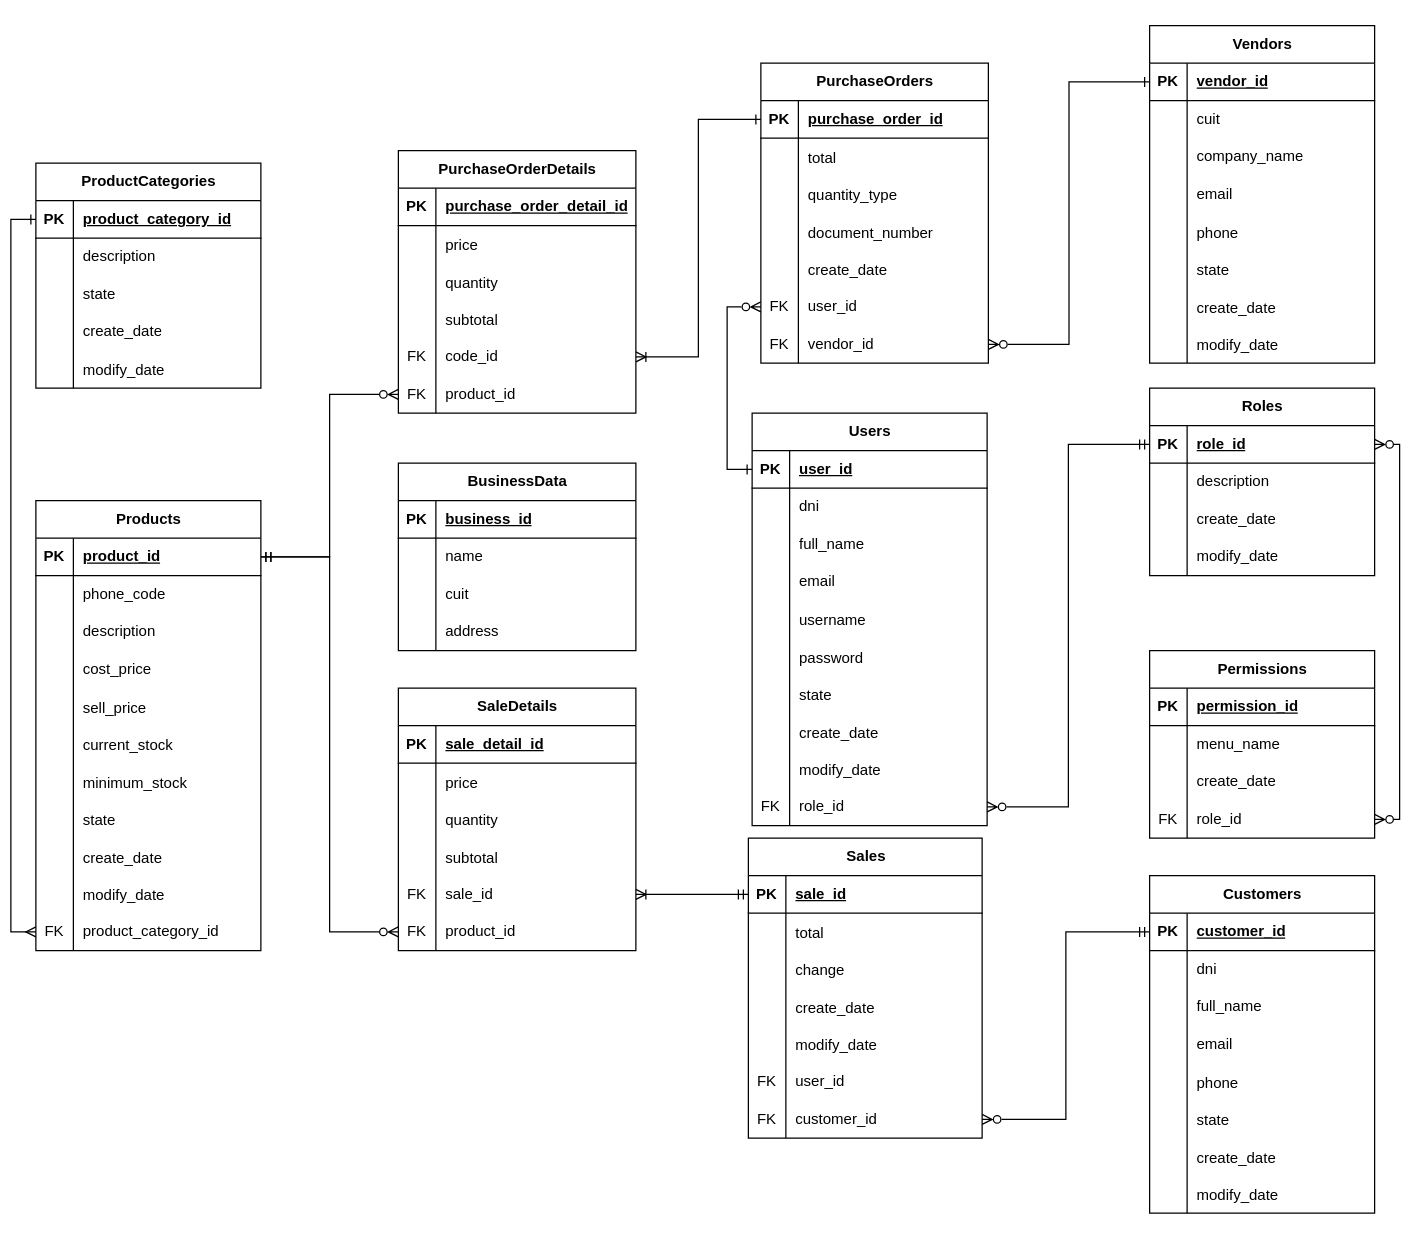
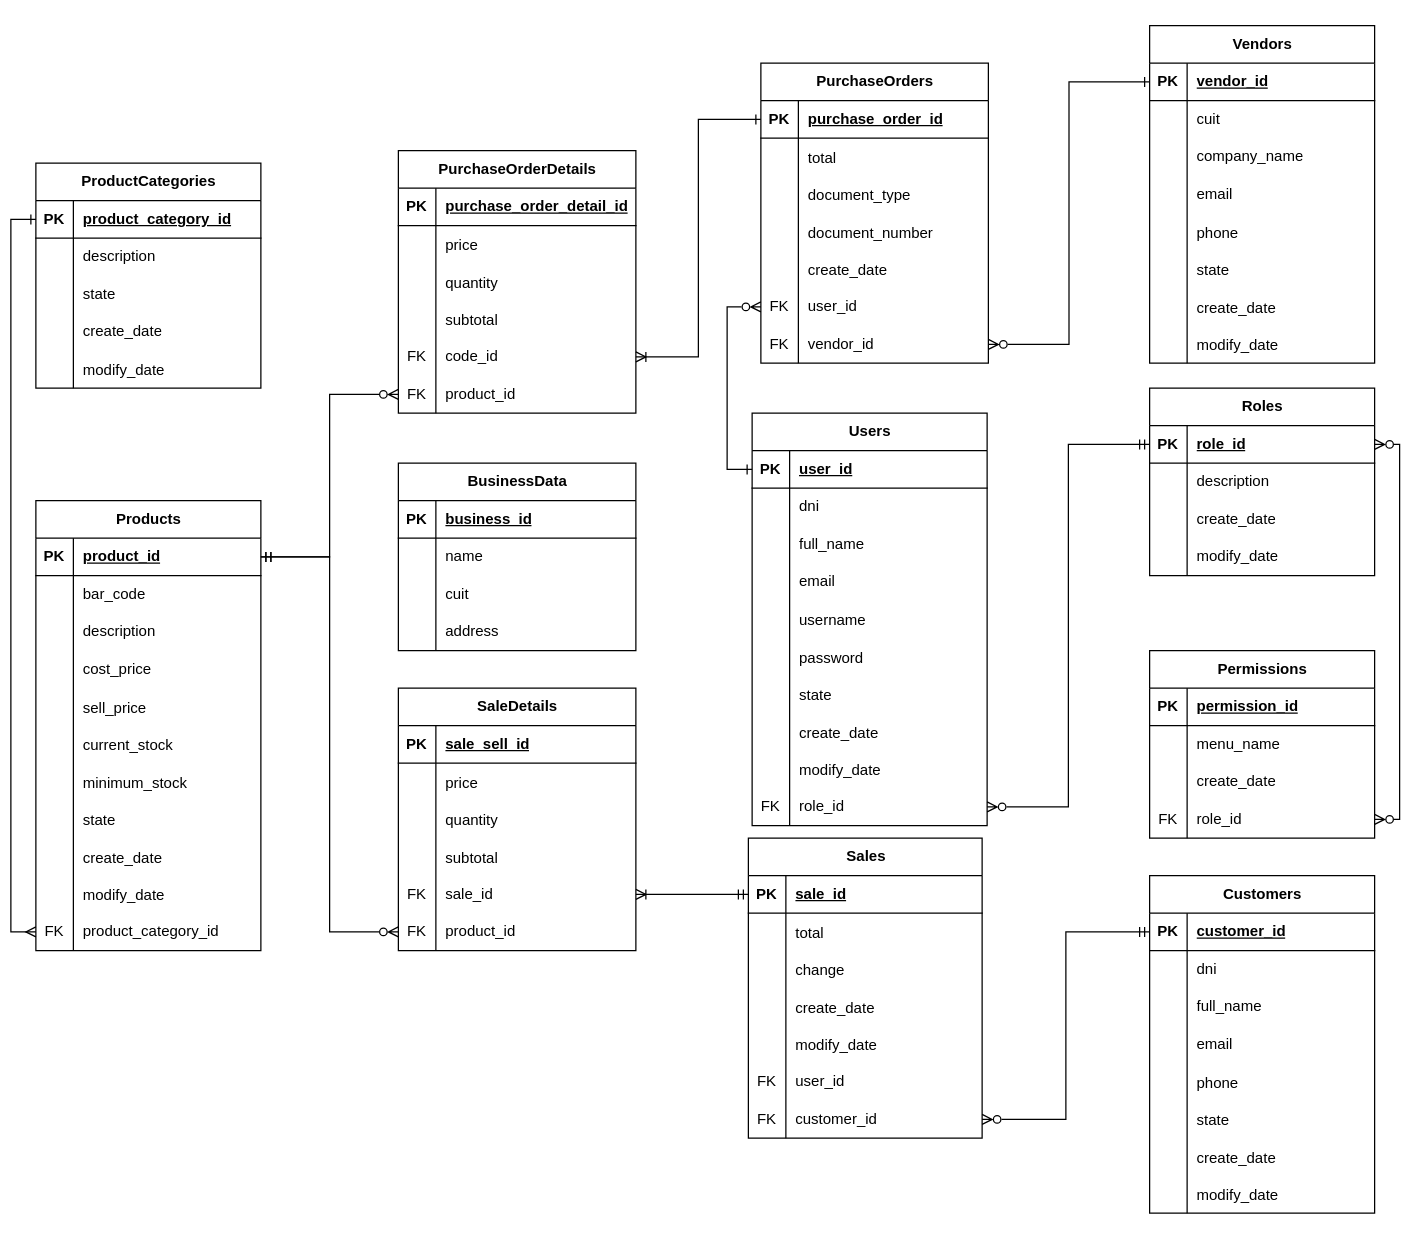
node "quantity_type": label "quantity_type" -> "document_type"
node "phone_code": label "phone_code" -> "bar_code"
node "sale_detail_id": label "sale_detail_id" -> "sale_sell_id"
